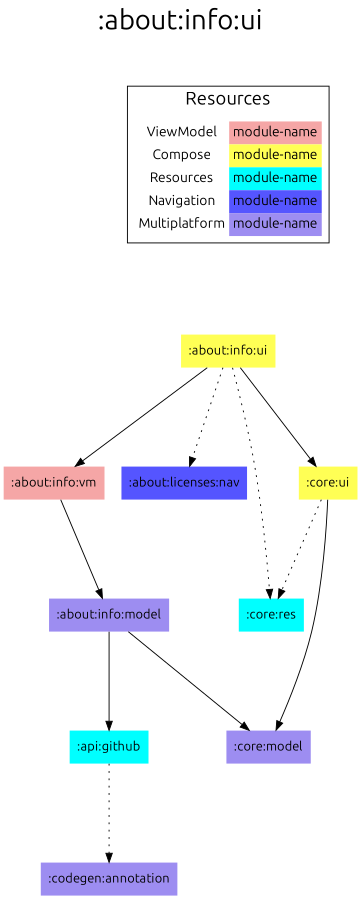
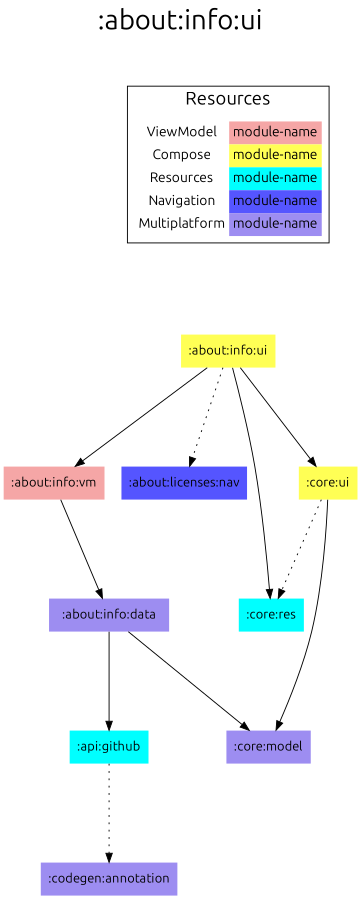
edge ":about:info:ui" -> ":core:res": style dotted -> solid
node ":about:info:model": label ":about:info:model" -> ":about:info:data"
